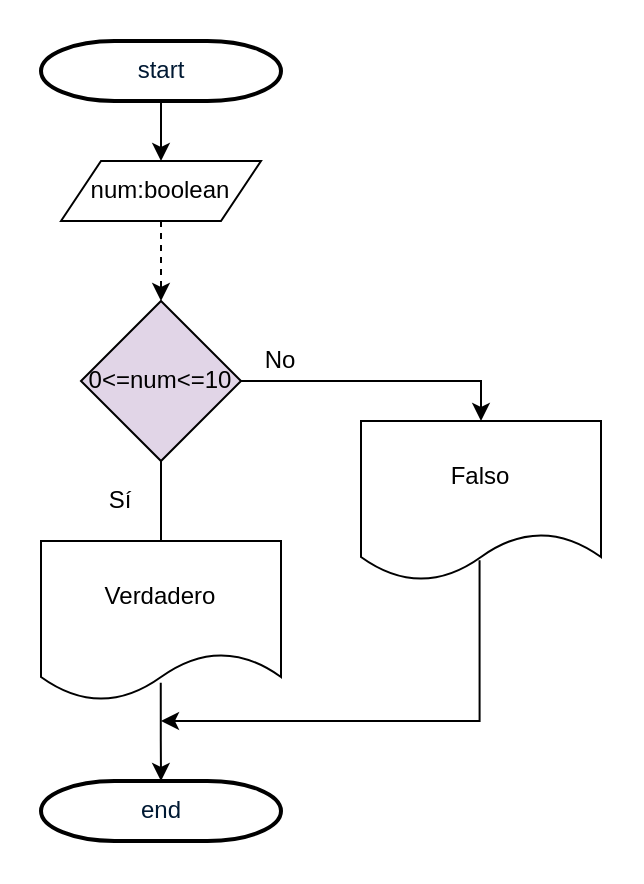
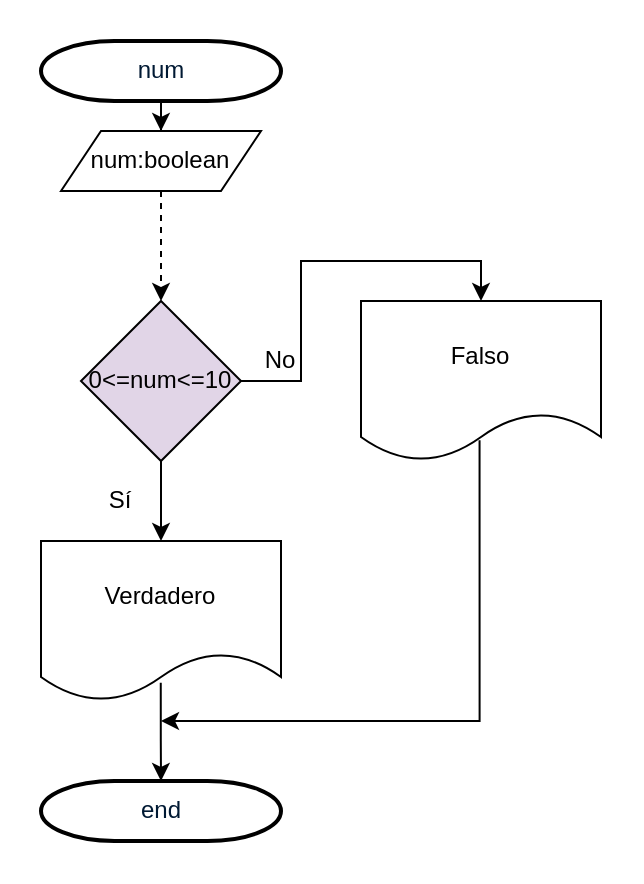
node "start": label "start" -> "num"
node "num:boolean": moved (161, 191) -> (161, 161)
node "Falso": moved (481, 501) -> (481, 381)
edge "0<=num<=10" -- "Verdadero": arrowhead none -> classic
